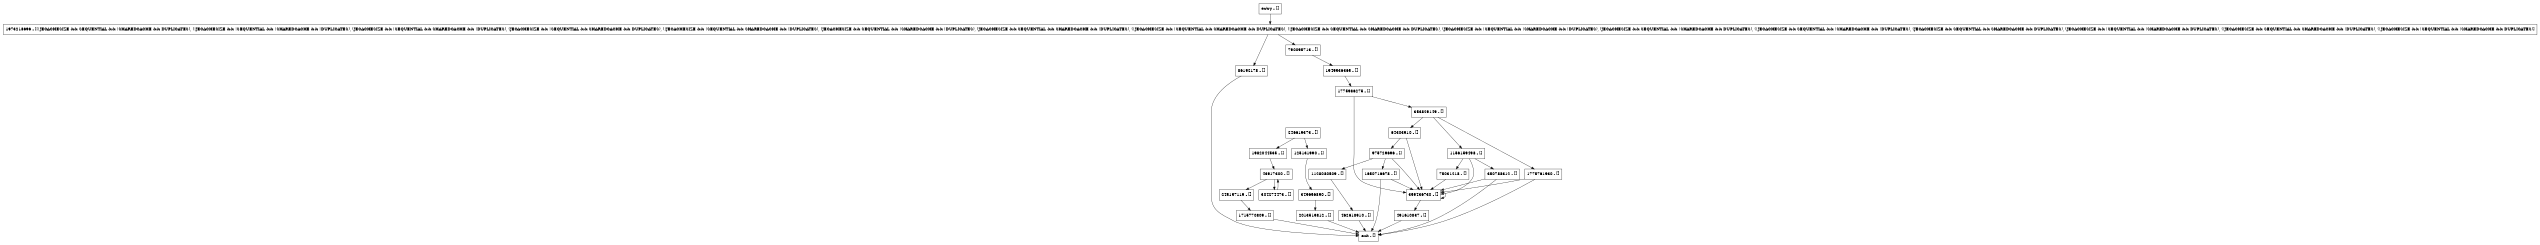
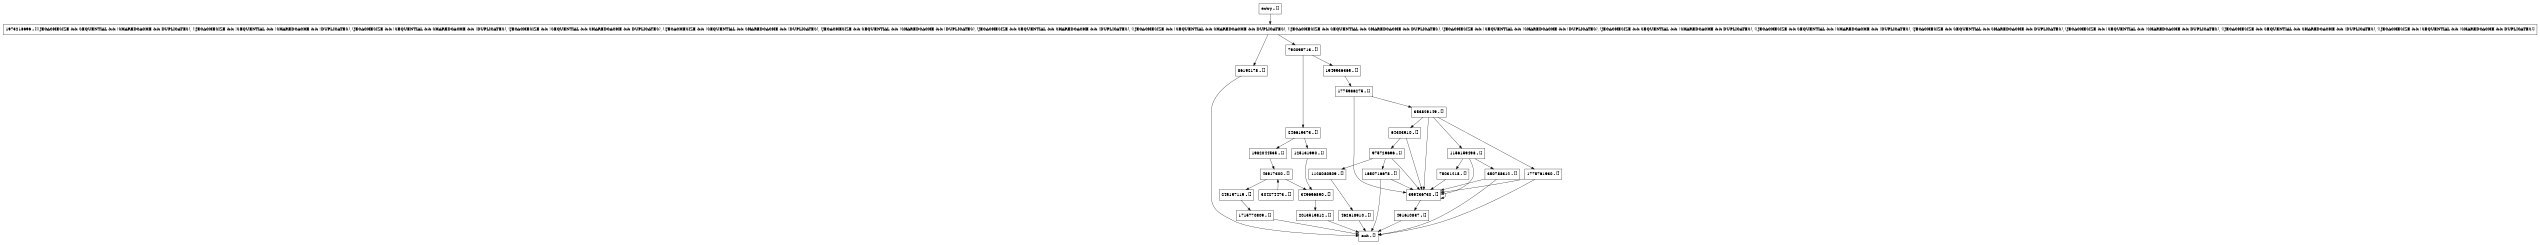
edge "790095713 - []" -> "246619373 - []": added
edge "353829149 - []" -> "359436730 - []": added
edge "43917300 - []" -> "304274473 - []": now "43917300 - []" -> "349656890 - []"
